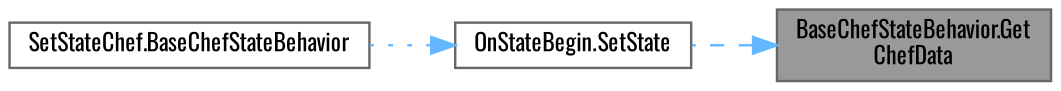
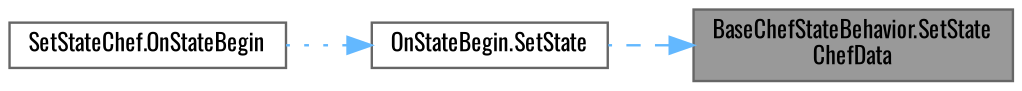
node "SetStateChef.BaseChefStateBehavior": label "SetStateChef.BaseChefStateBehavior" -> "SetStateChef.OnStateBegin"
node "BaseChefStateBehavior.Get ChefData": label "BaseChefStateBehavior.Get ChefData" -> "BaseChefStateBehavior.SetState ChefData"
